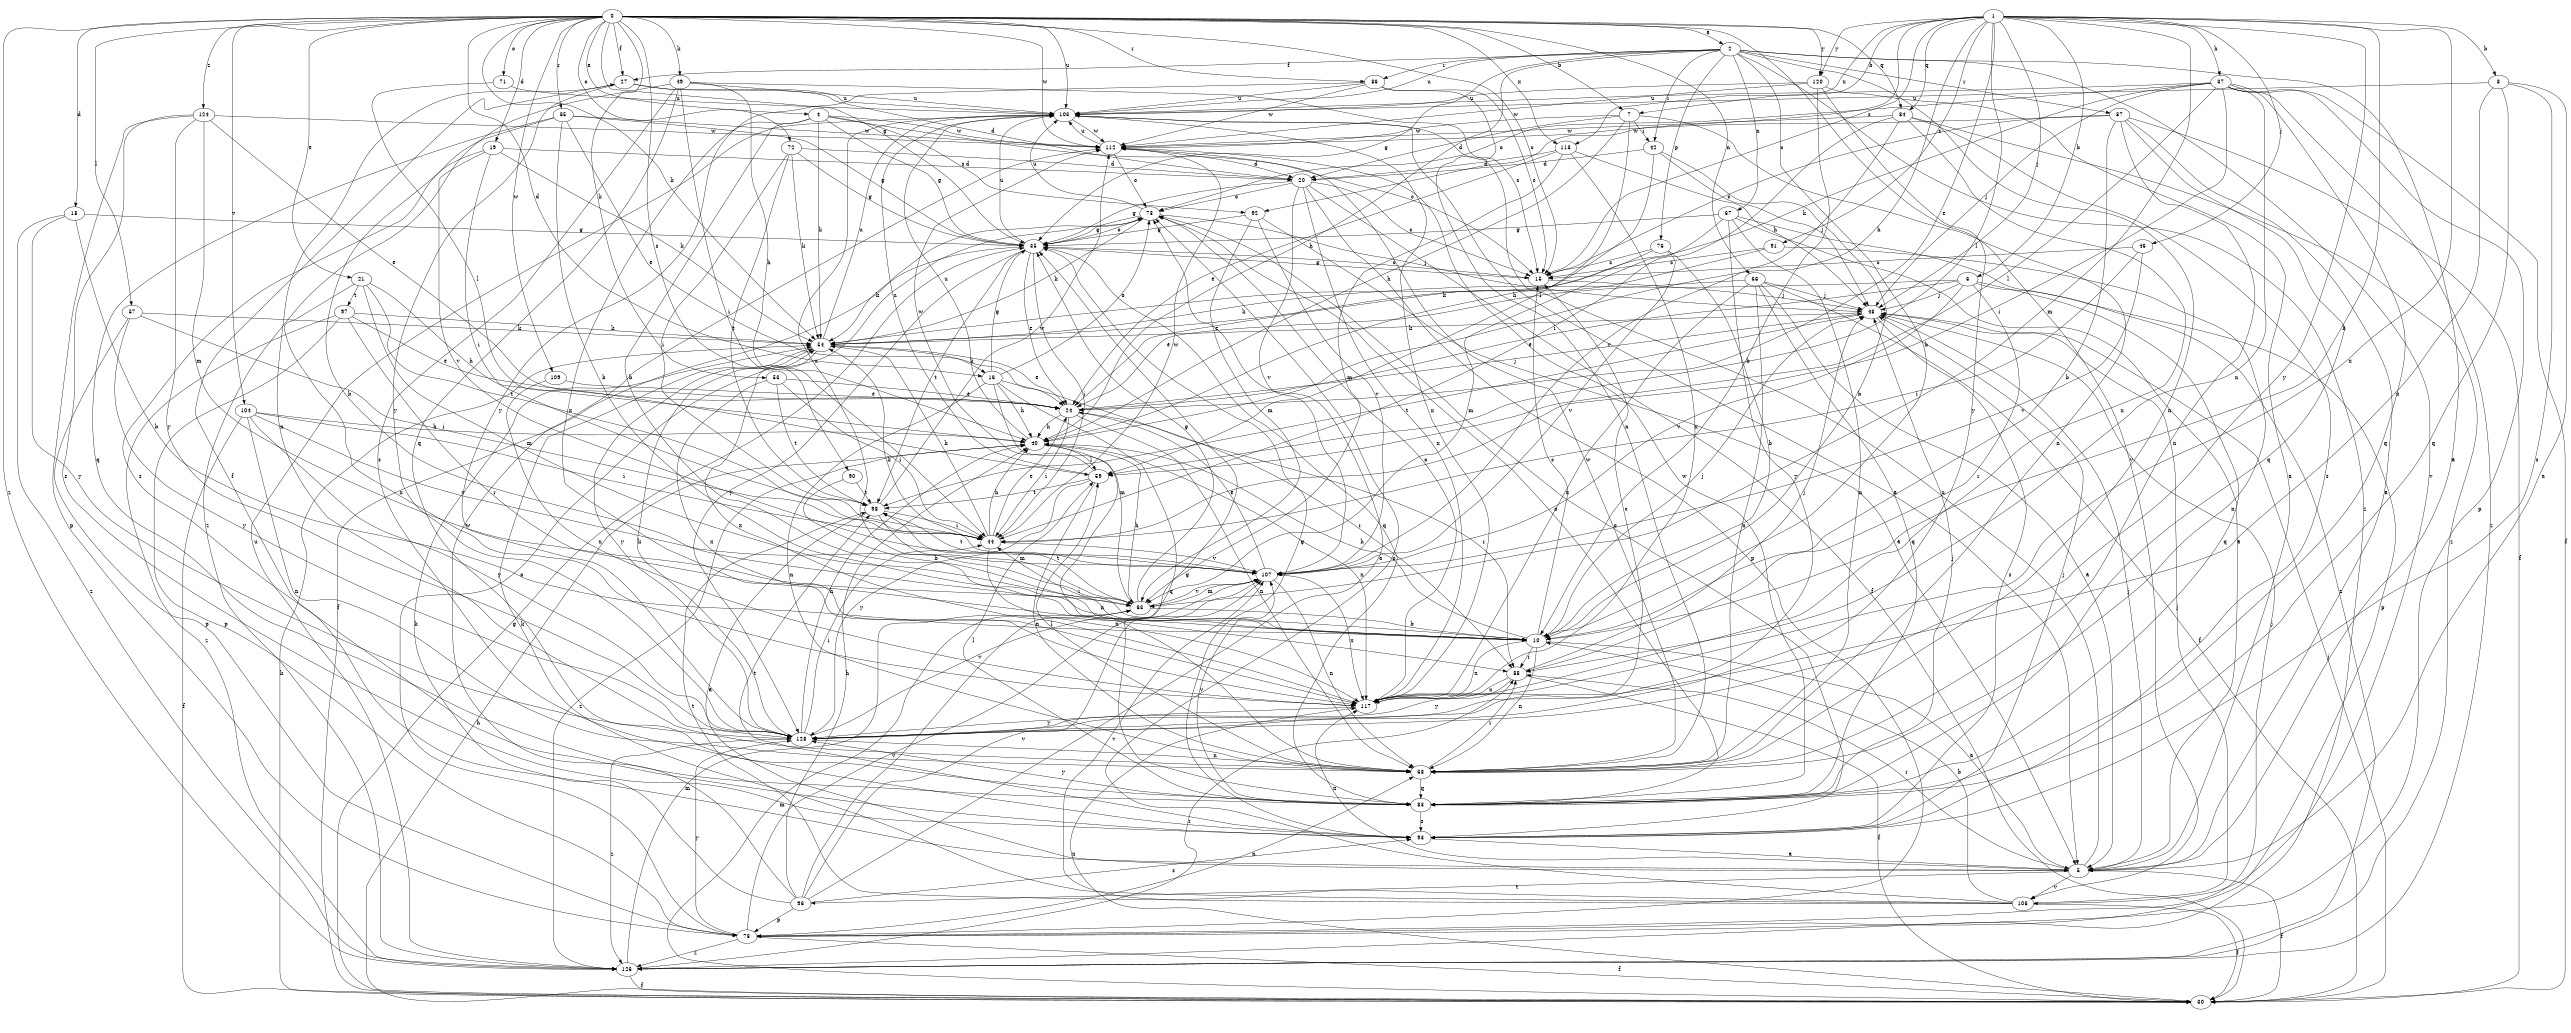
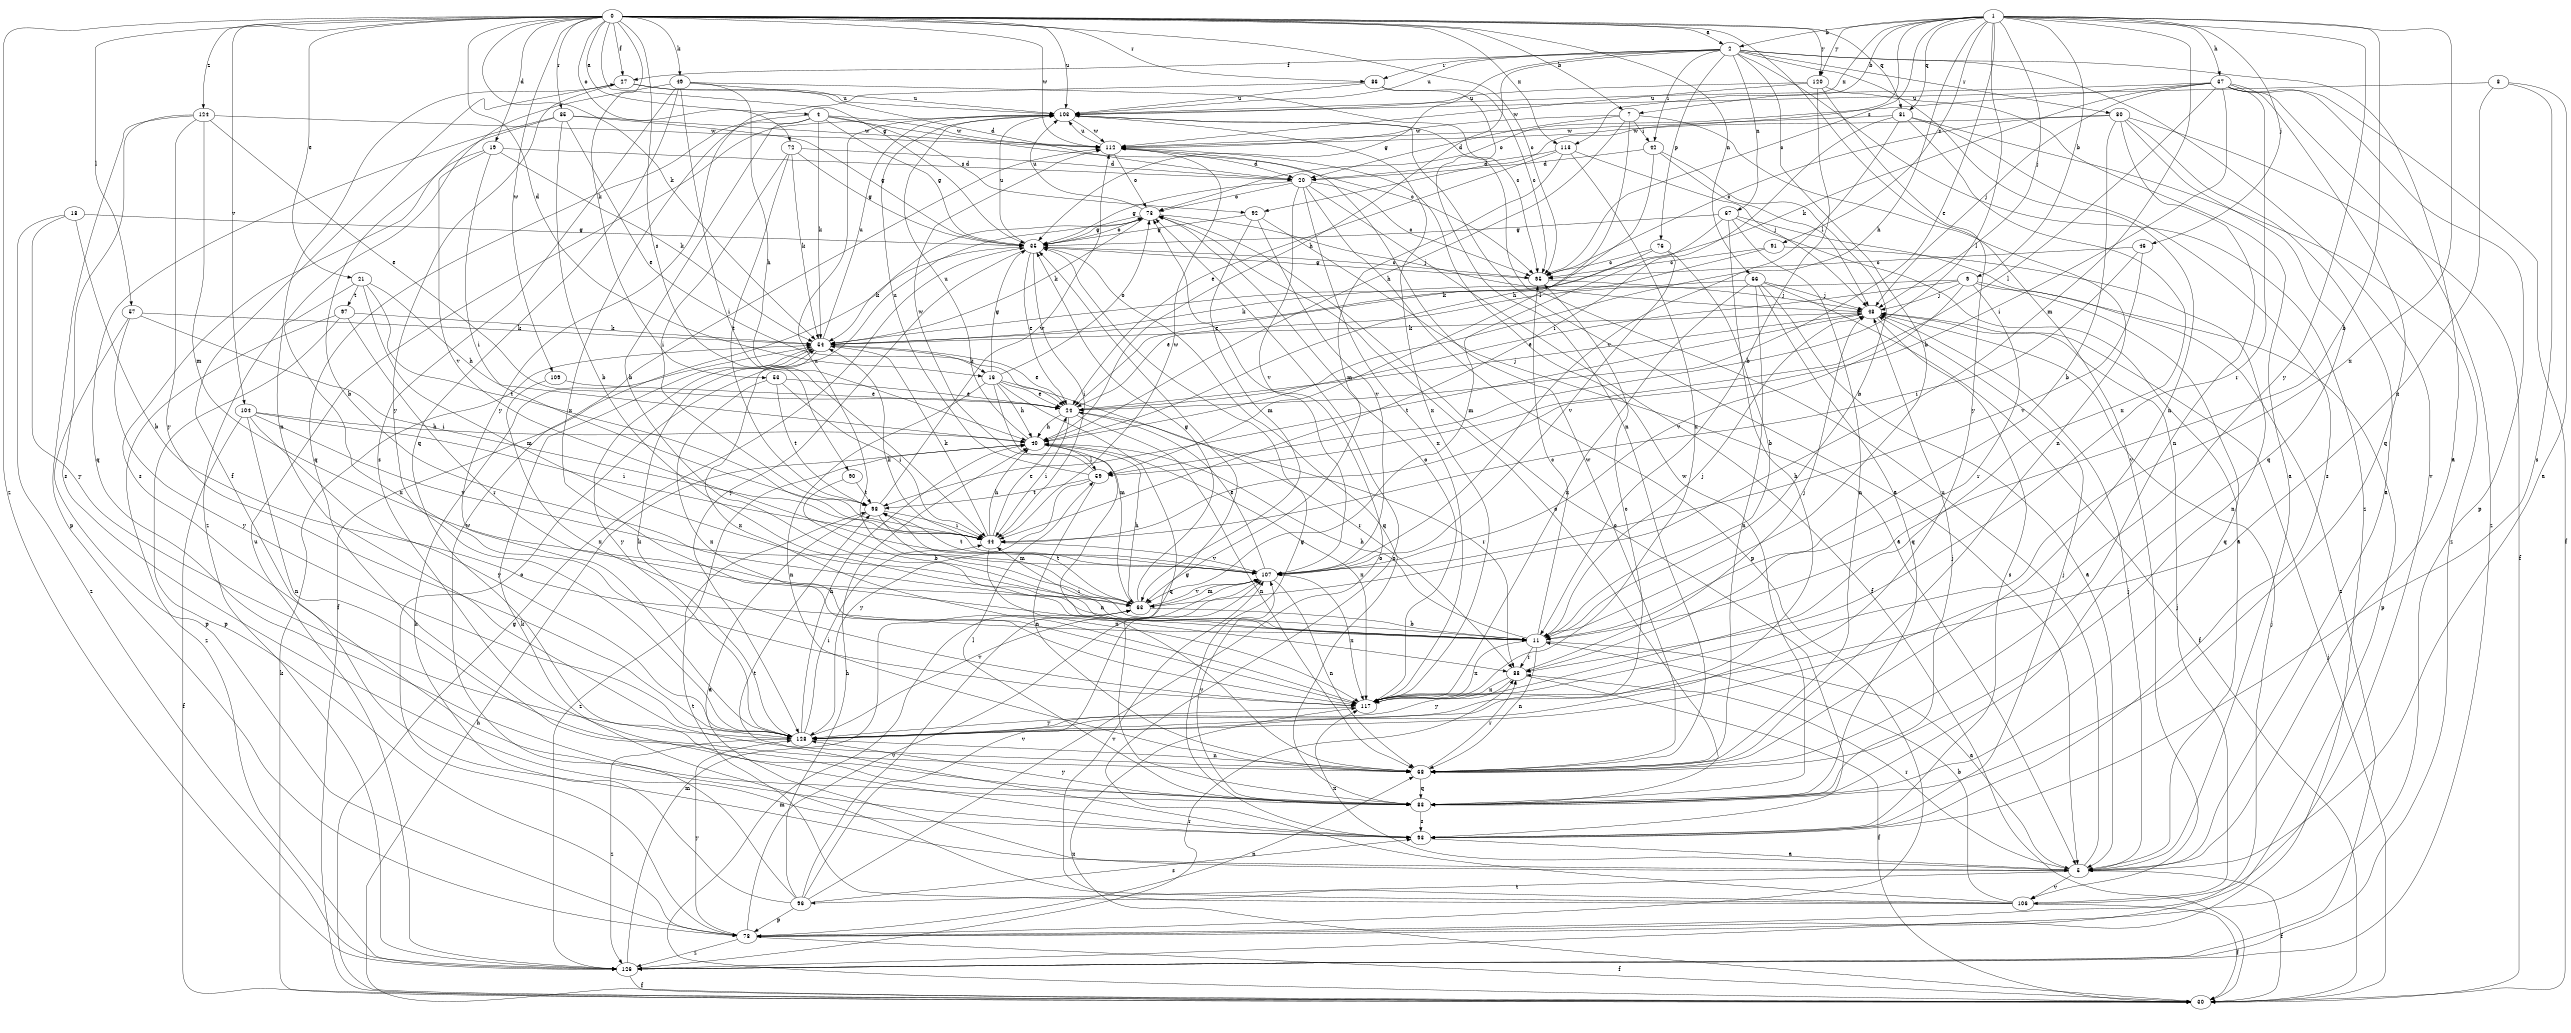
edge "1" -> "8": now "1" -> "2"
edge "0" -> "18": removed, label "d"
node "71": removed
edge "86" -> "112": removed, label "w"
node "84": label "84" -> "81"
node "87": label "87" -> "80"
edge "113" -> "48": label "h" -> "j"
edge "42" -> "48": label "j" -> "l"
node "15": label "15" -> "95"
node "6": label "6" -> "9"
edge "35" -> "98": removed, label "t"
edge "37" -> "88": label "n" -> "r"
edge "97" -> "24": now "16" -> "24"
edge "67" -> "128": label "y" -> "h"
node "10": label "10" -> "11"
edge "68" -> "59": removed, label "l"
edge "8" -> "83": now "4" -> "83"
